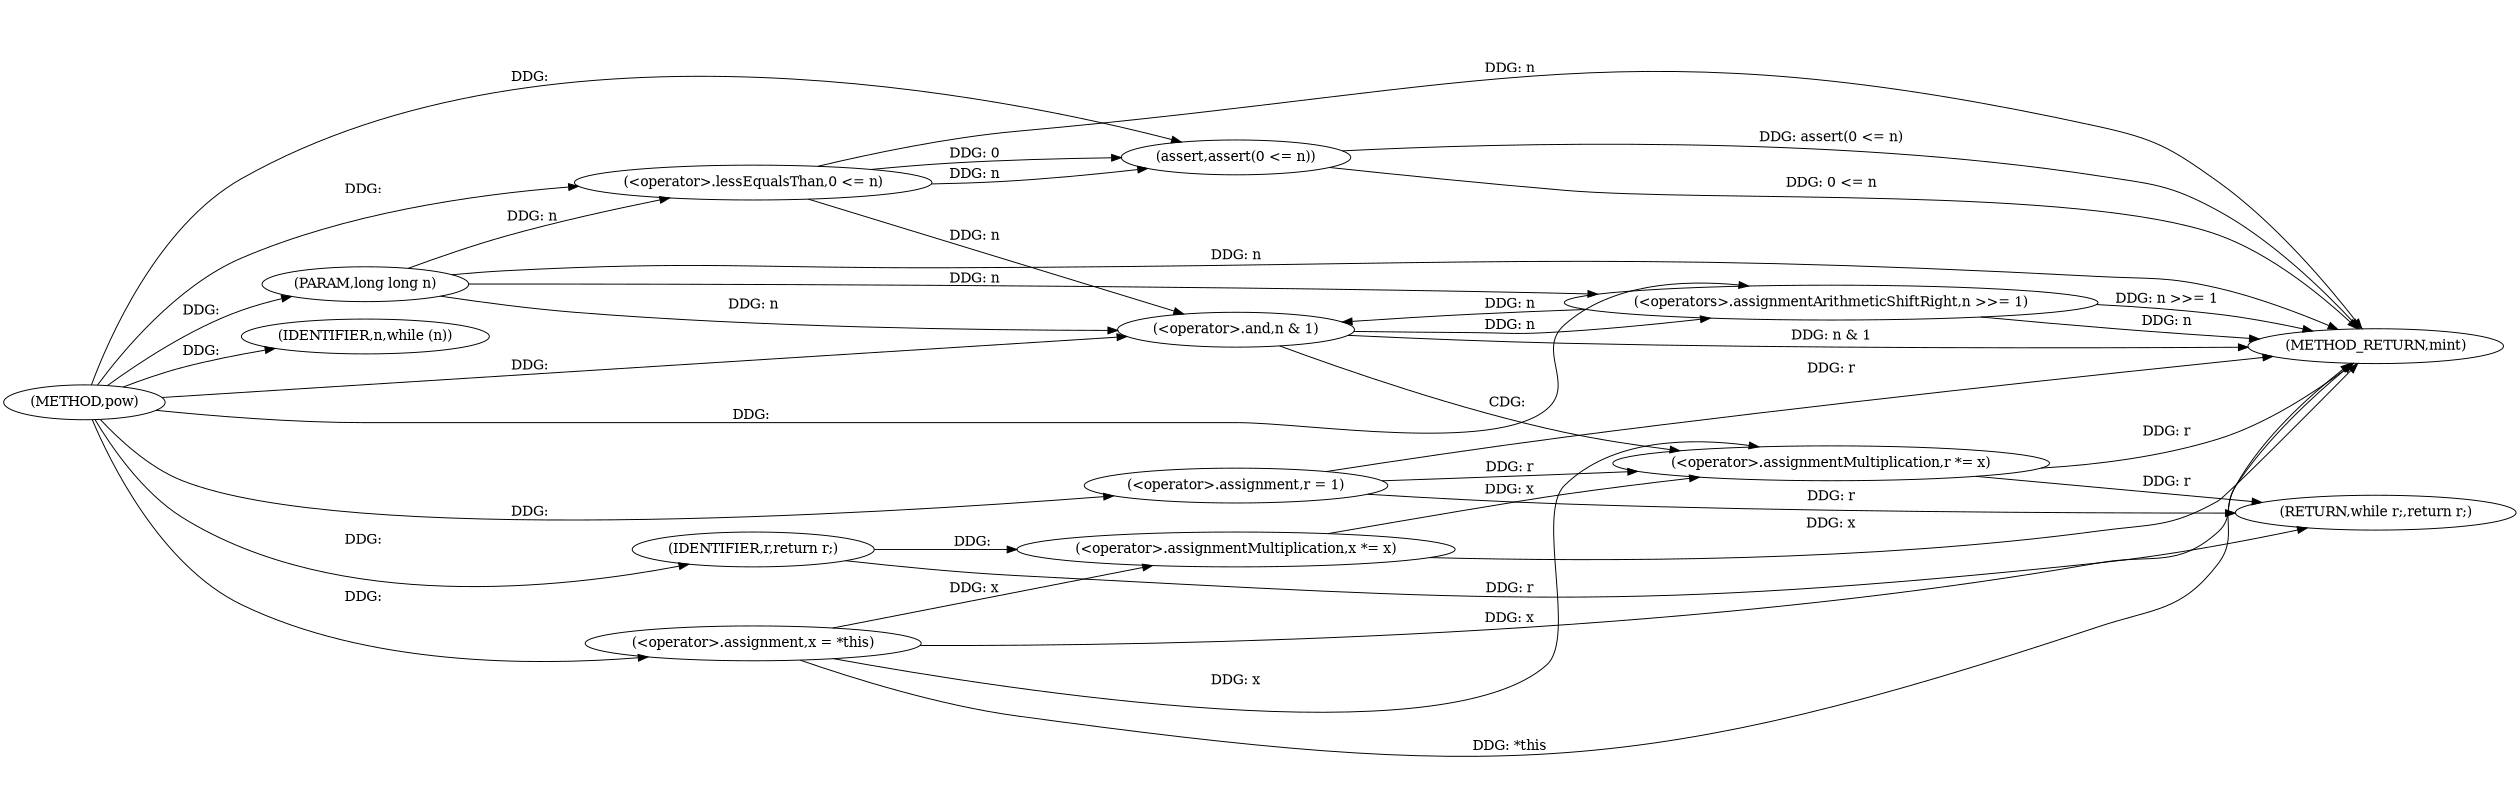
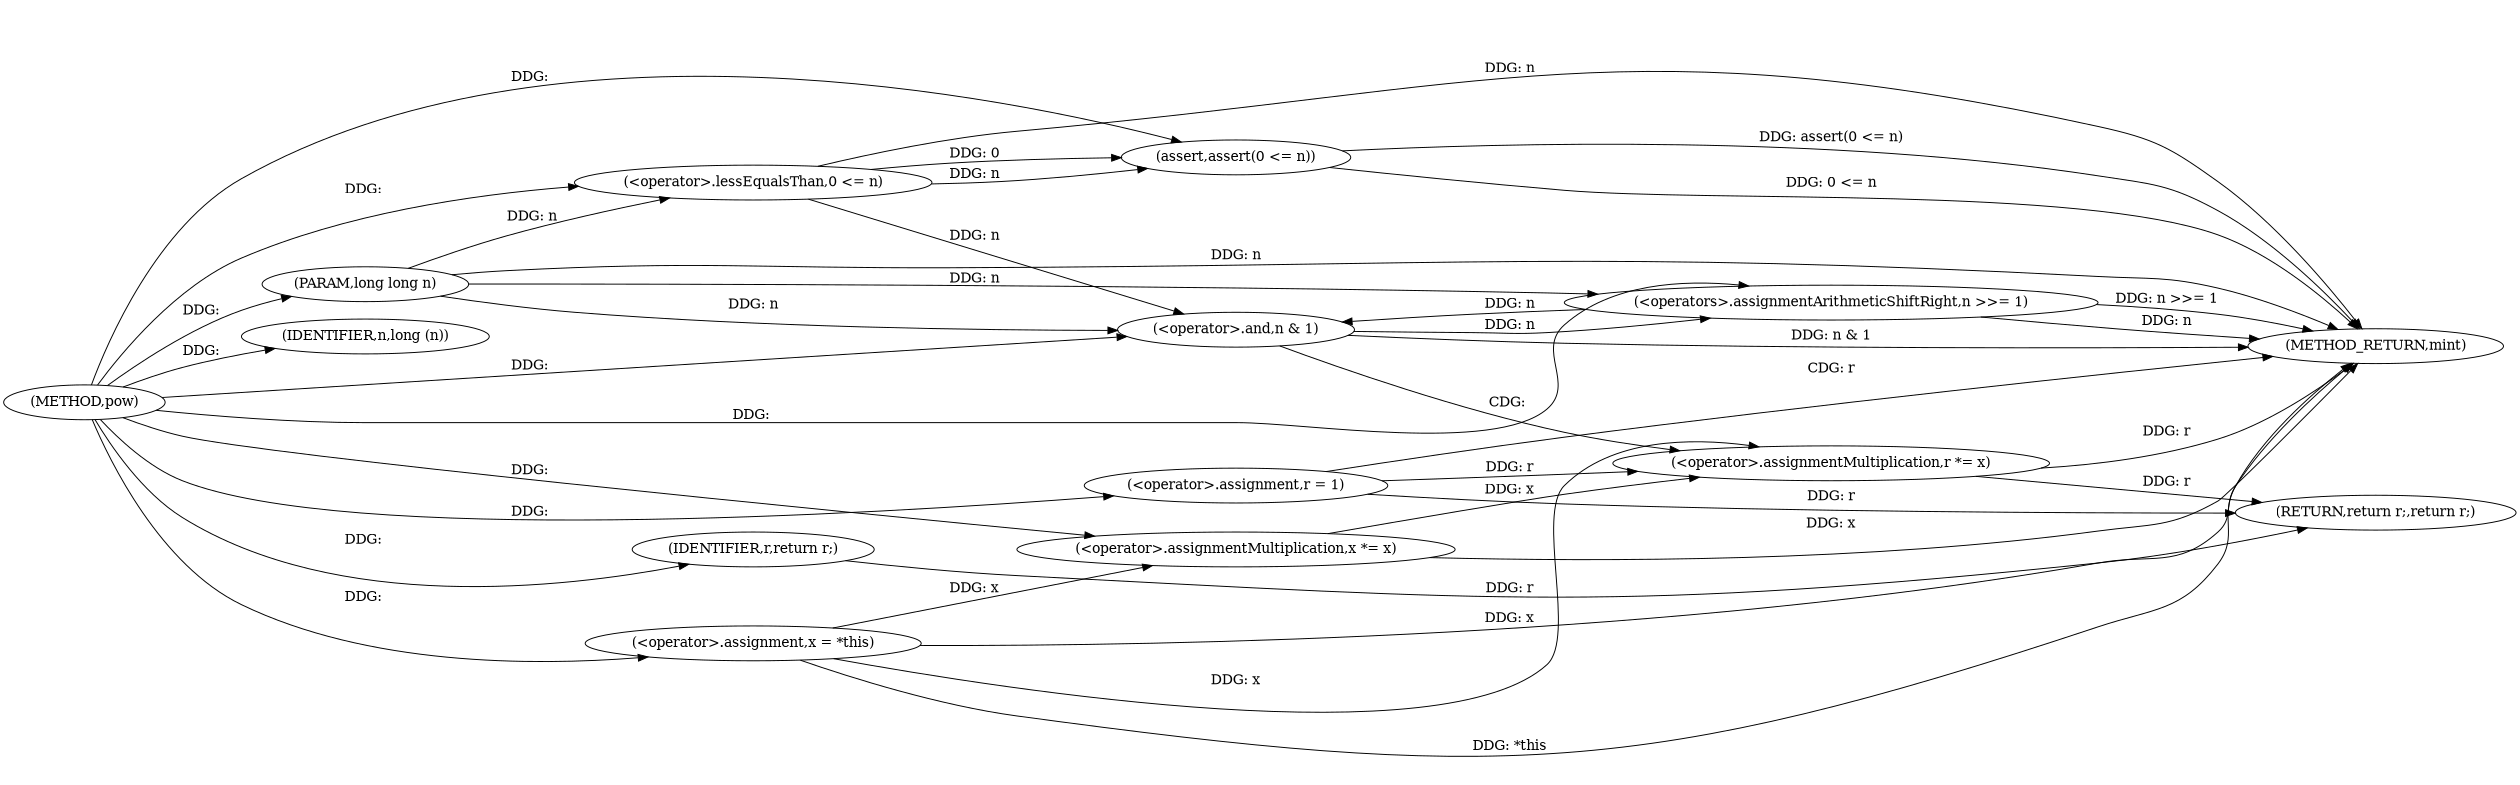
node "(IDENTIFIER,n,while (n))": label "(IDENTIFIER,n,while (n))" -> "(IDENTIFIER,n,long (n))"
edge "(<operator>.assignment,r = 1)" -> "(METHOD_RETURN,mint)": label "DDG: r" -> "CDG: r"
node "(RETURN,while r;,return r;)": label "(RETURN,while r;,return r;)" -> "(RETURN,return r;,return r;)"
edge "(IDENTIFIER,r,return r;)" -> "(<operator>.assignmentMultiplication,x *= x)": now "(METHOD,pow)" -> "(<operator>.assignmentMultiplication,x *= x)"
